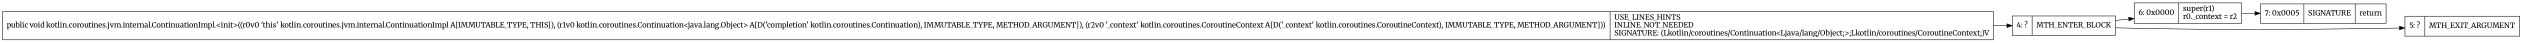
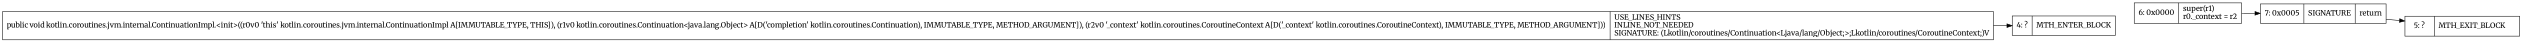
edge "4: ?" -> "6: 0x0000": removed
node "5: ?": text "MTH_EXIT_ARGUMENT" -> "MTH_EXIT_BLOCK"
edge "4: ?" -> "5: ?": now "7: 0x0005" -> "5: ?"
